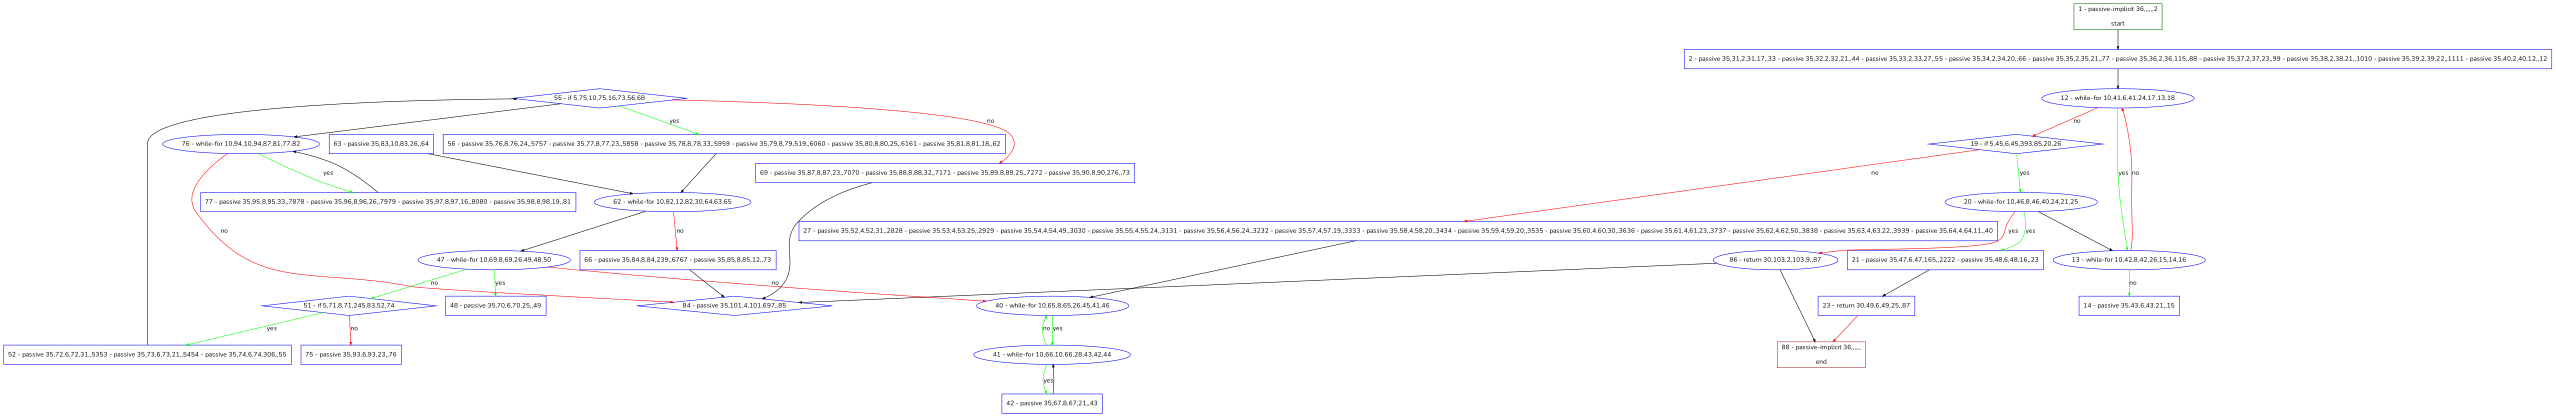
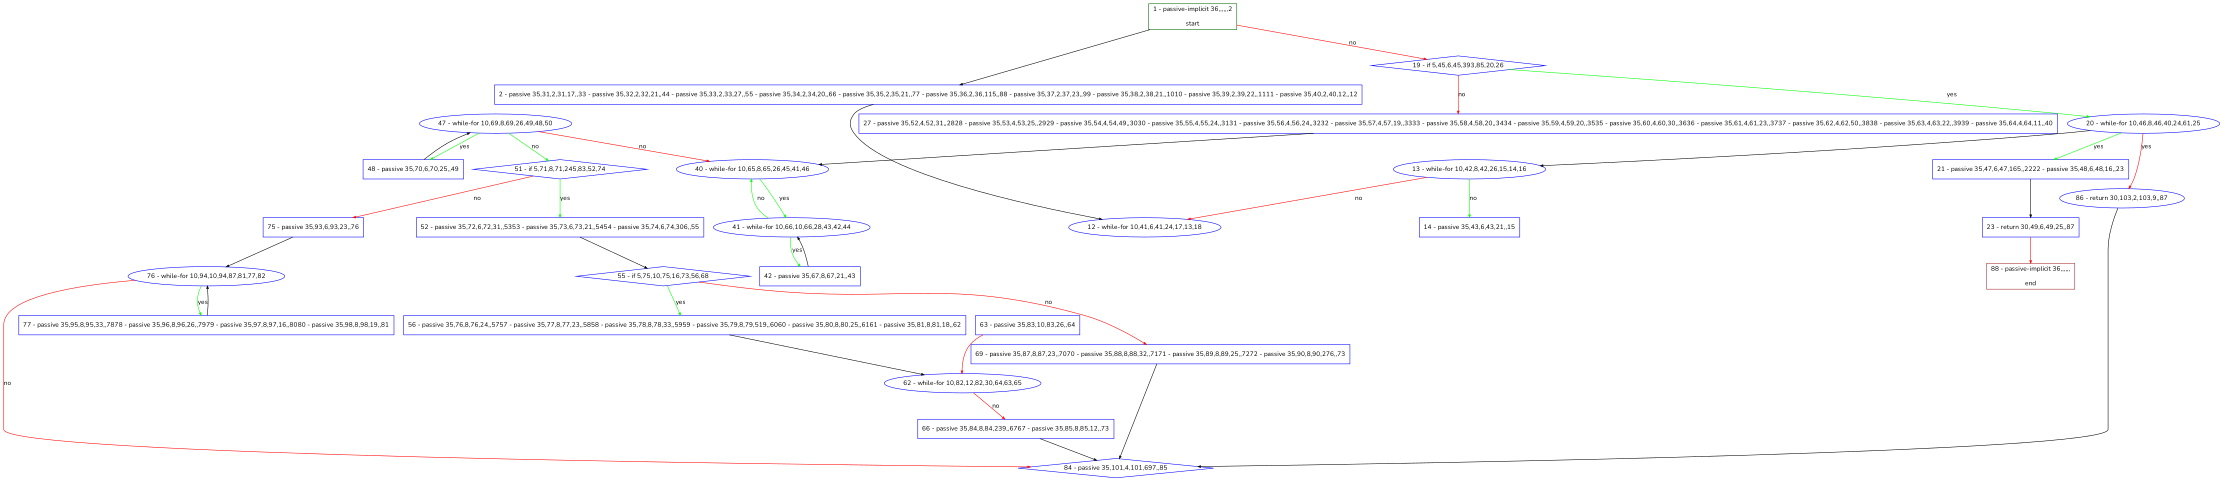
edge "55 - if 5,75,10,75,16,73,56,68" -> "76 - while-for 10,94,10,94,87,81,77,82": now "75 - passive 35,93,6,93,23,,76" -> "76 - while-for 10,94,10,94,87,81,77,82"
edge "12 - while-for 10,41,6,41,24,17,13,18" -> "19 - if 5,45,6,45,393,85,20,26": now "1 - passive-implicit 36,,,,,,2 start" -> "19 - if 5,45,6,45,393,85,20,26"
edge "63 - passive 35,83,10,83,26,,64" -> "62 - while-for 10,82,12,82,30,64,63,65": color #000000 -> #ff0000
edge "12 - while-for 10,41,6,41,24,17,13,18" -> "13 - while-for 10,42,8,42,26,15,14,16": removed, label "yes"
node "20 - while-for 10,46,8,46,40,24,21,25": label "20 - while-for 10,46,8,46,40,24,21,25" -> "20 - while-for 10,46,8,46,40,24,61,25"
edge "62 - while-for 10,82,12,82,30,64,63,65" -> "47 - while-for 10,69,8,69,26,49,48,50": now "48 - passive 35,70,6,70,25,,49" -> "47 - while-for 10,69,8,69,26,49,48,50"
edge "86 - return 30,103,2,103,9,,87" -> "88 - passive-implicit 36,,,,,, end": removed
